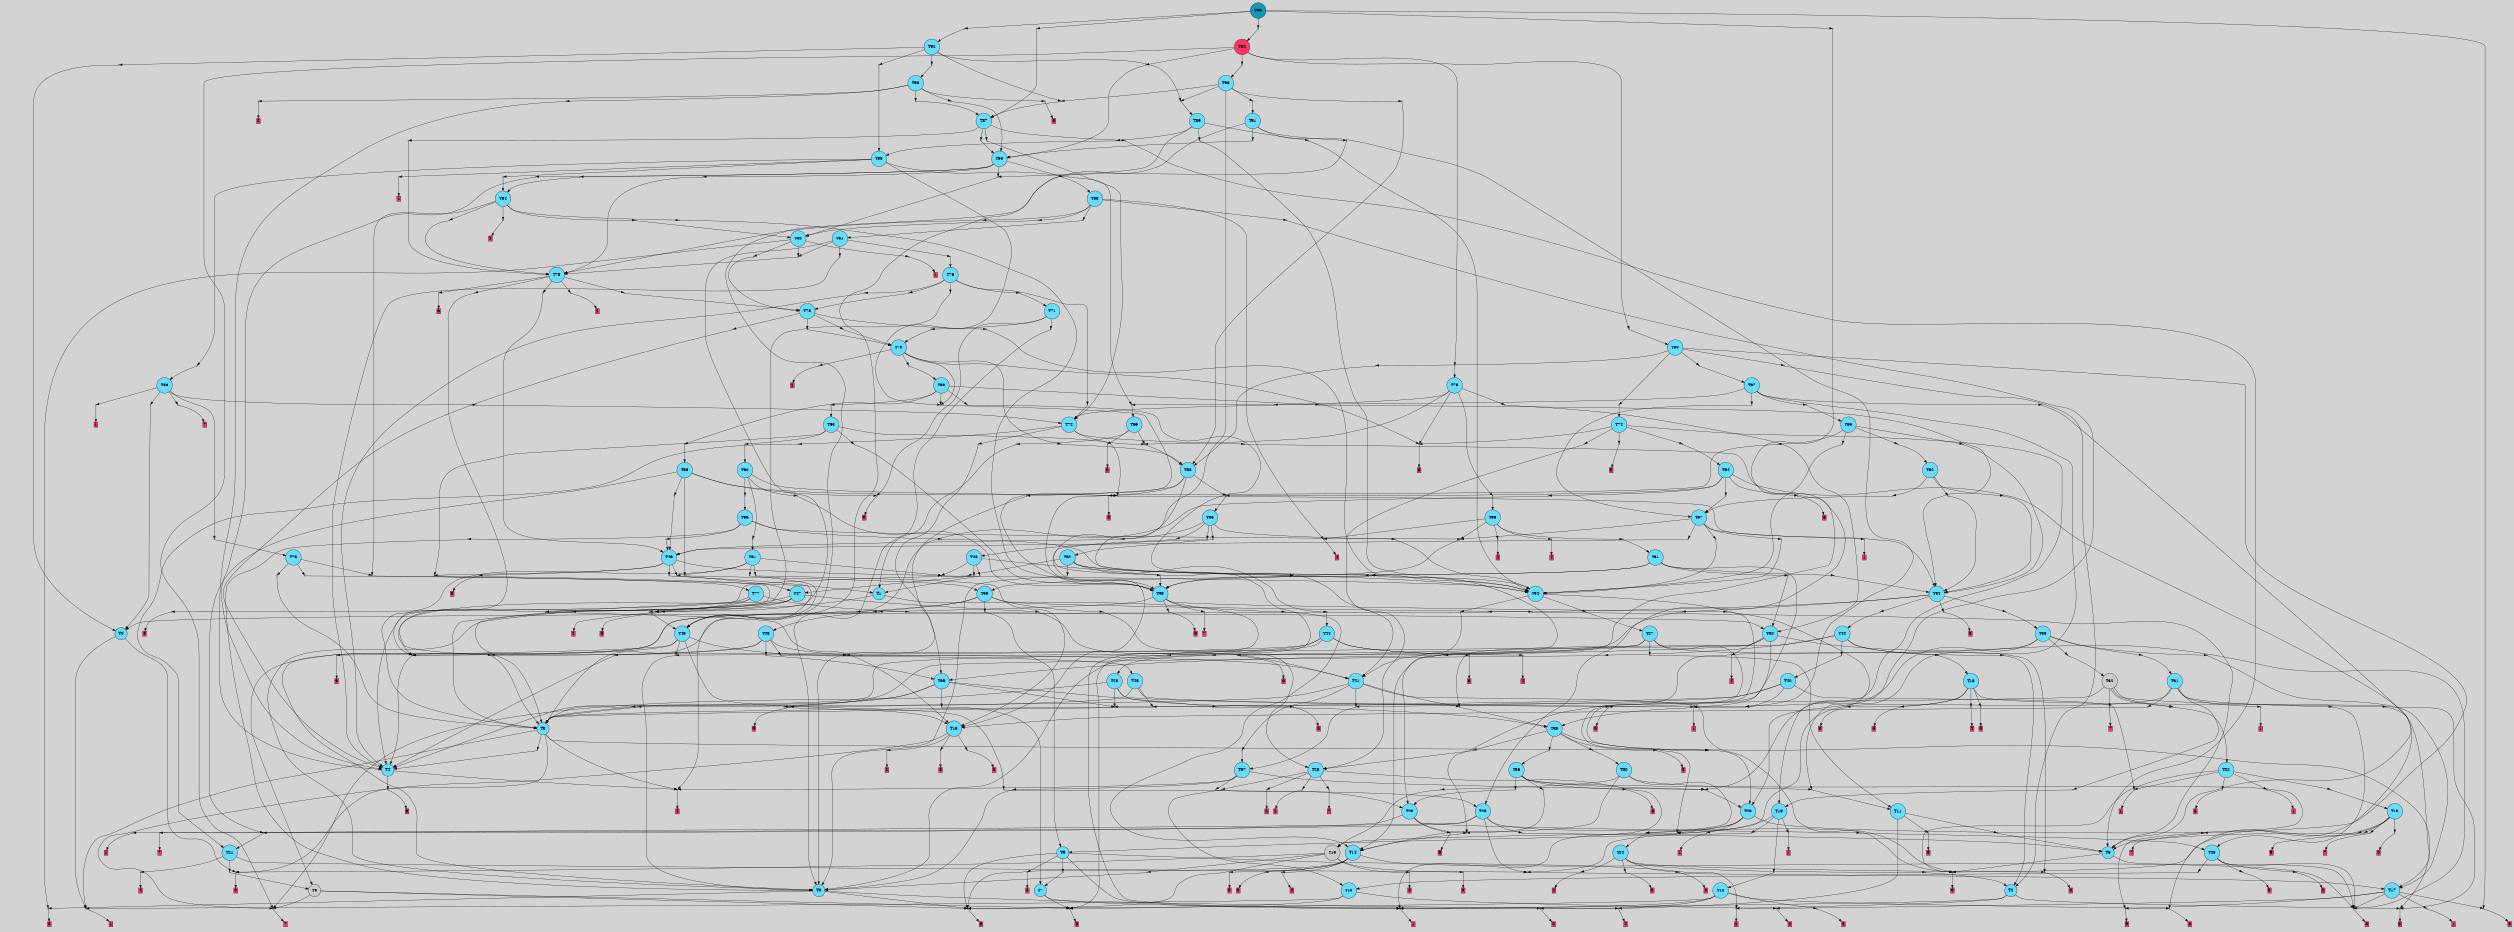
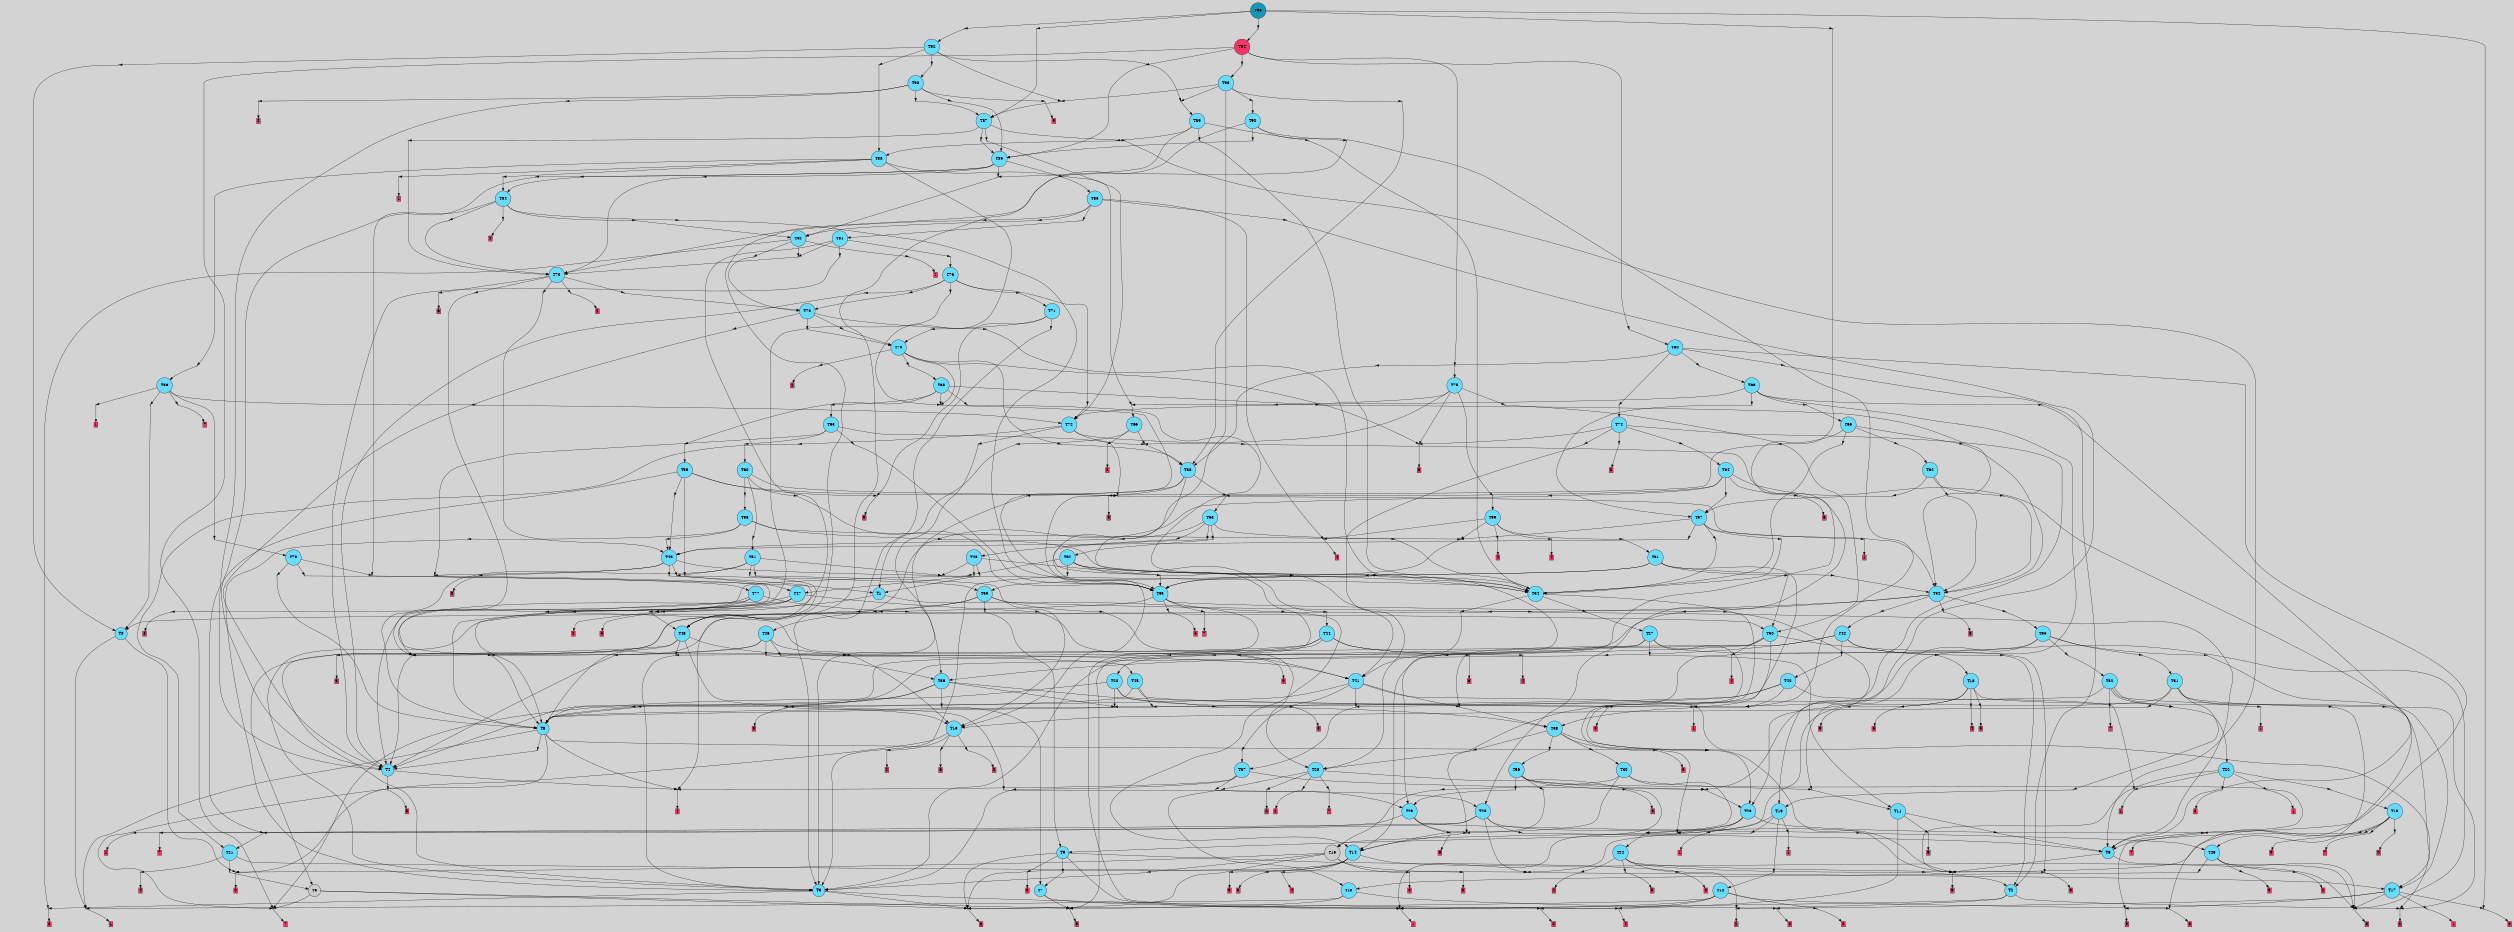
node "T91": label "T91" -> "T90"
node "T67": label "T67" -> "T69"
node "T32": fillcolor #cccccc -> #66ddff
